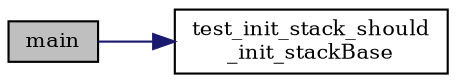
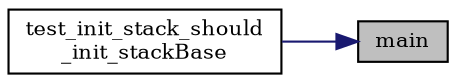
edge "main" -> "test_init_stack_should _init_stackBase": reversed
